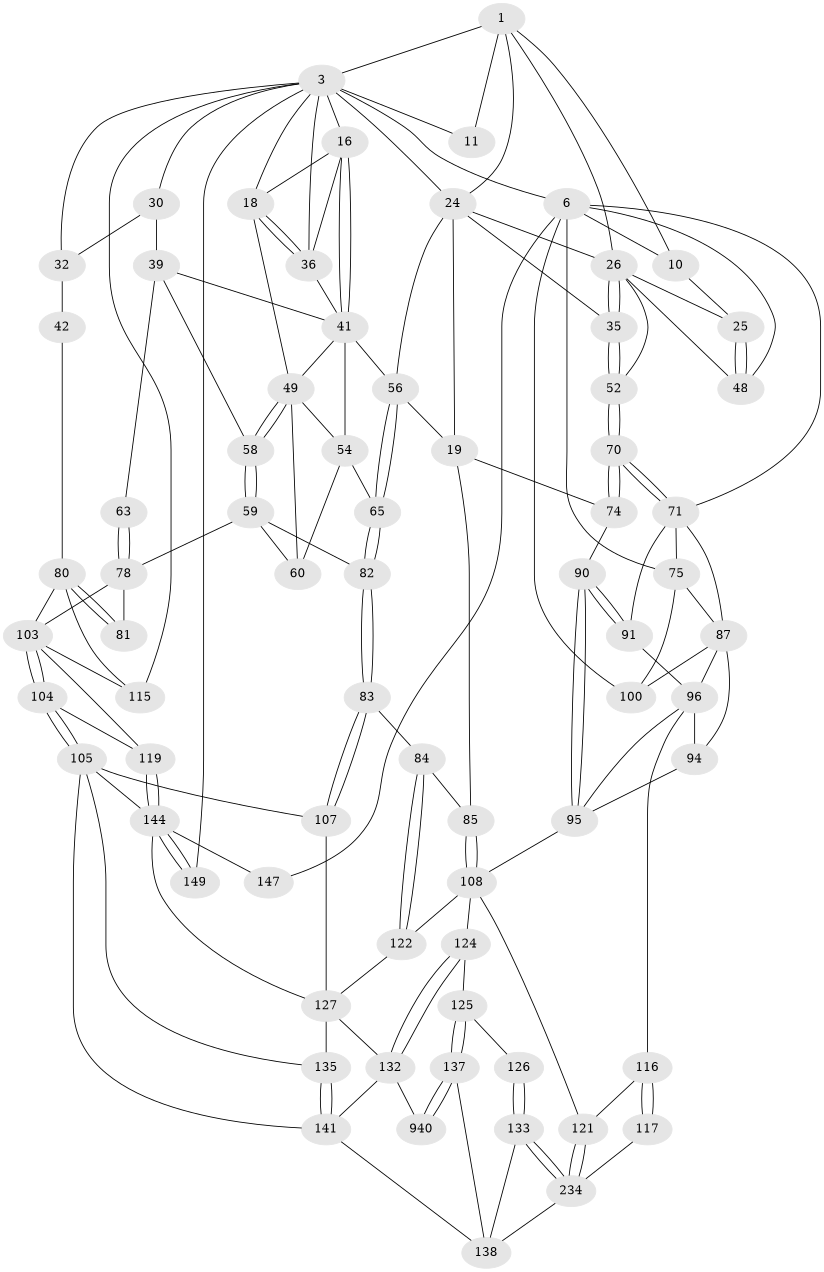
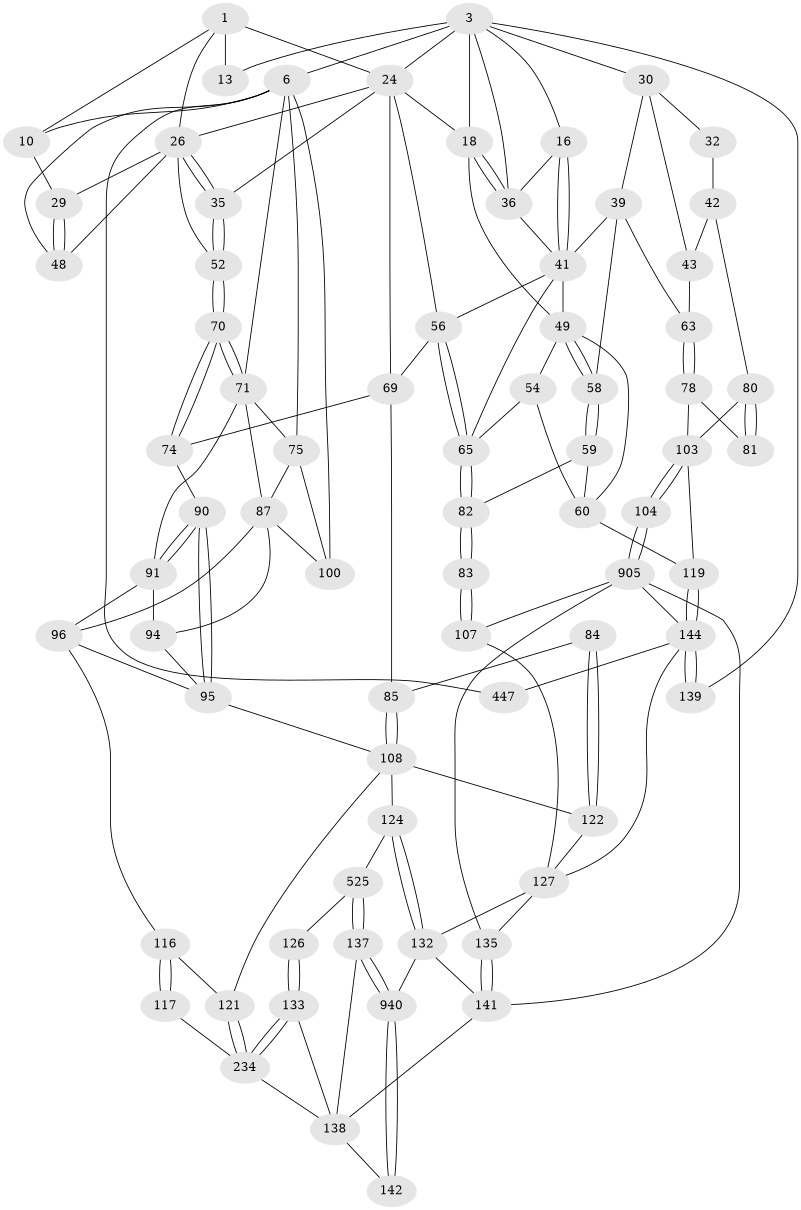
edge "1" -- "3": removed
edge "3" -- "32": removed
node "11": label "11" -> "13"
edge "16" -- "18": now "24" -- "18"
node "43": added
node "25": label "25" -> "29"
edge "41" -- "54": now "41" -- "65"
node "19": label "19" -> "69"
edge "59" -- "78": removed
node "115": removed
edge "83" -- "84": removed
edge "104" -- "119": now "60" -- "119"
edge "96" -- "94": now "91" -- "94"
node "105": label "105" -> "905"
node "149": label "149" -> "139"
node "147": label "147" -> "447"
node "125": label "125" -> "525"
node "142": added
